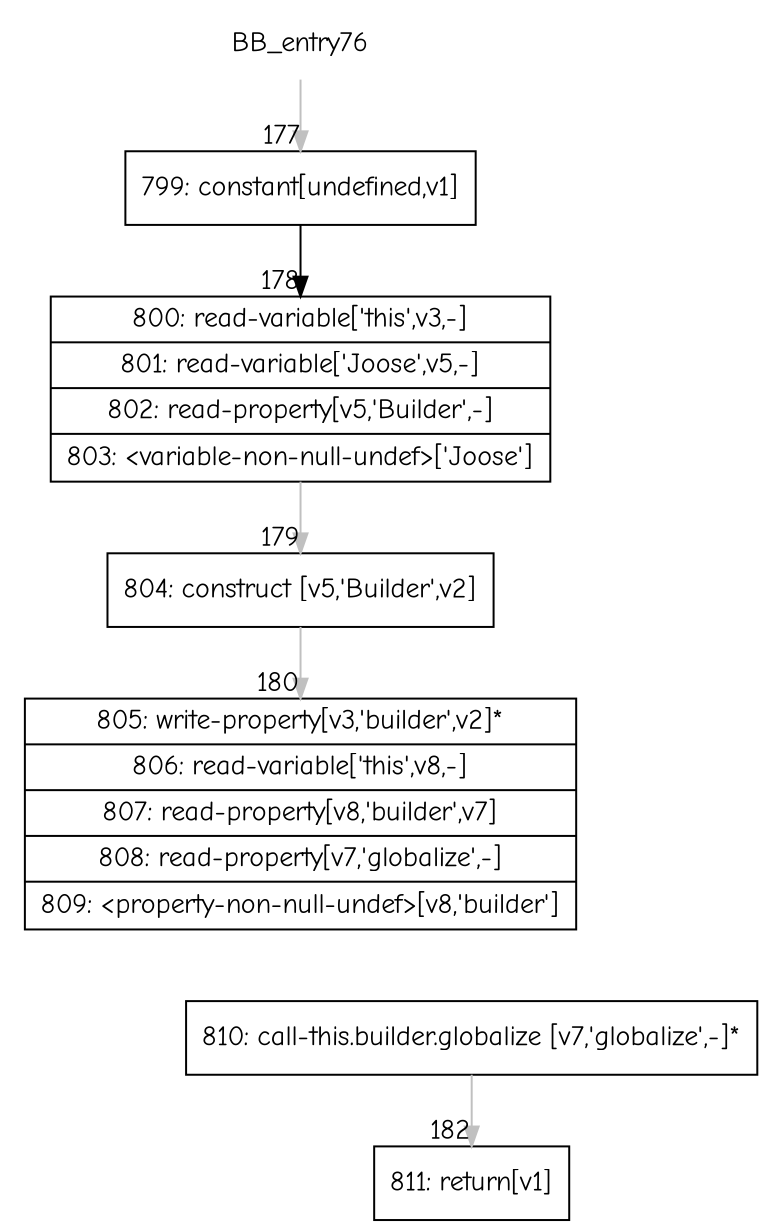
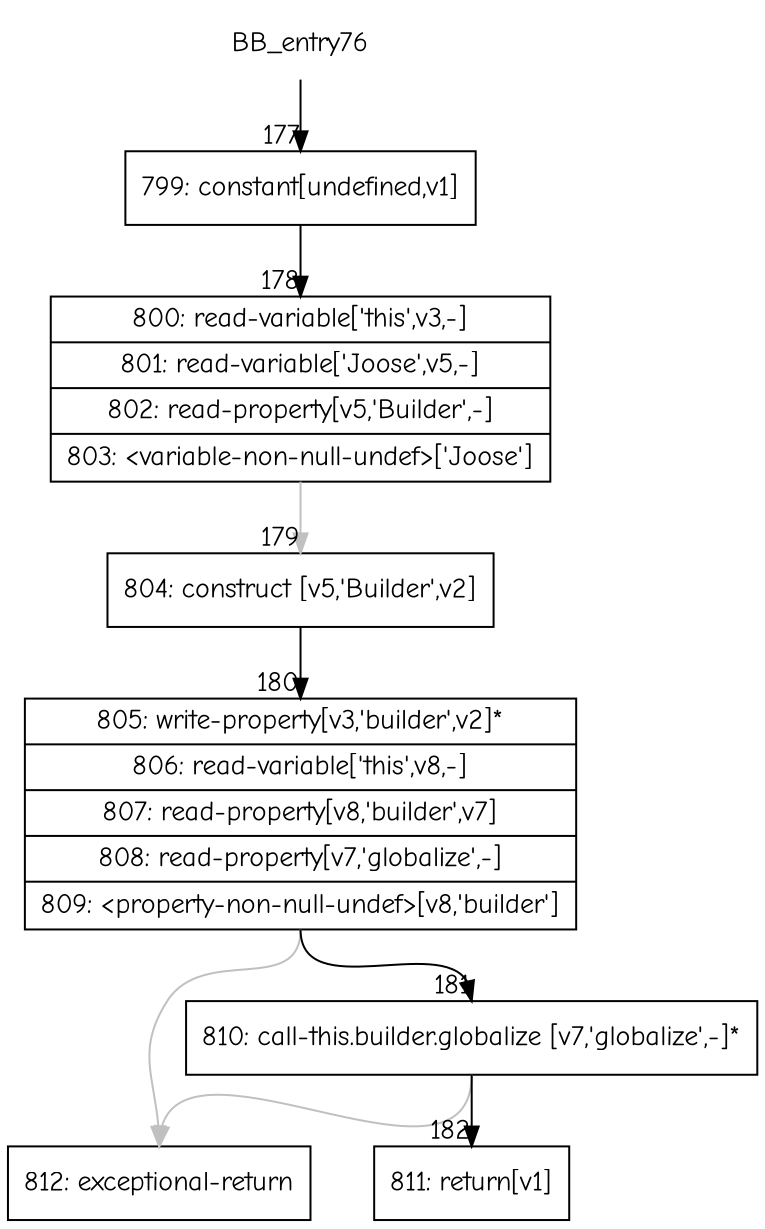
edge "BB_entry76" -> "799: constant[undefined,v1]": color gray -> black
edge "804: construct [v5,'Builder',v2]" -> "805: write-property[v3,'builder',v2]*": color gray -> black
edge "805: write-property[v3,'builder',v2]*" -> "810: call-this.builder.globalize [v7,'globalize',-]*": added
edge "810: call-this.builder.globalize [v7,'globalize',-]*" -> "811: return[v1]": color gray -> black
node "812: exceptional-return": added
